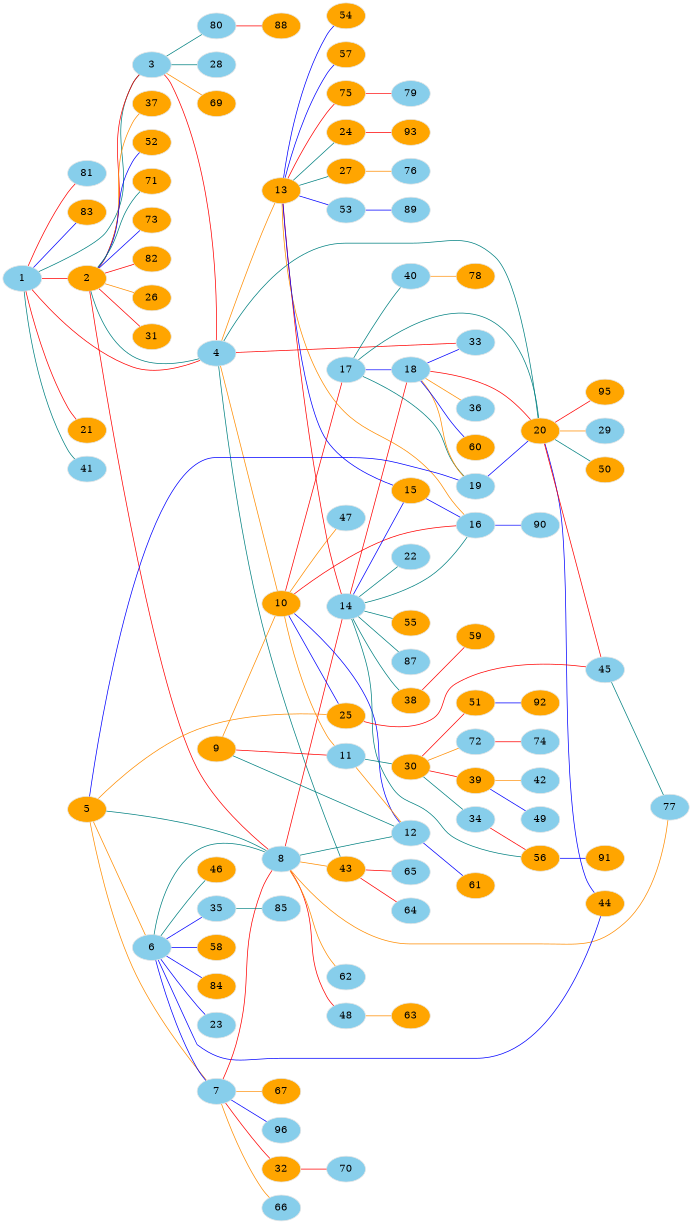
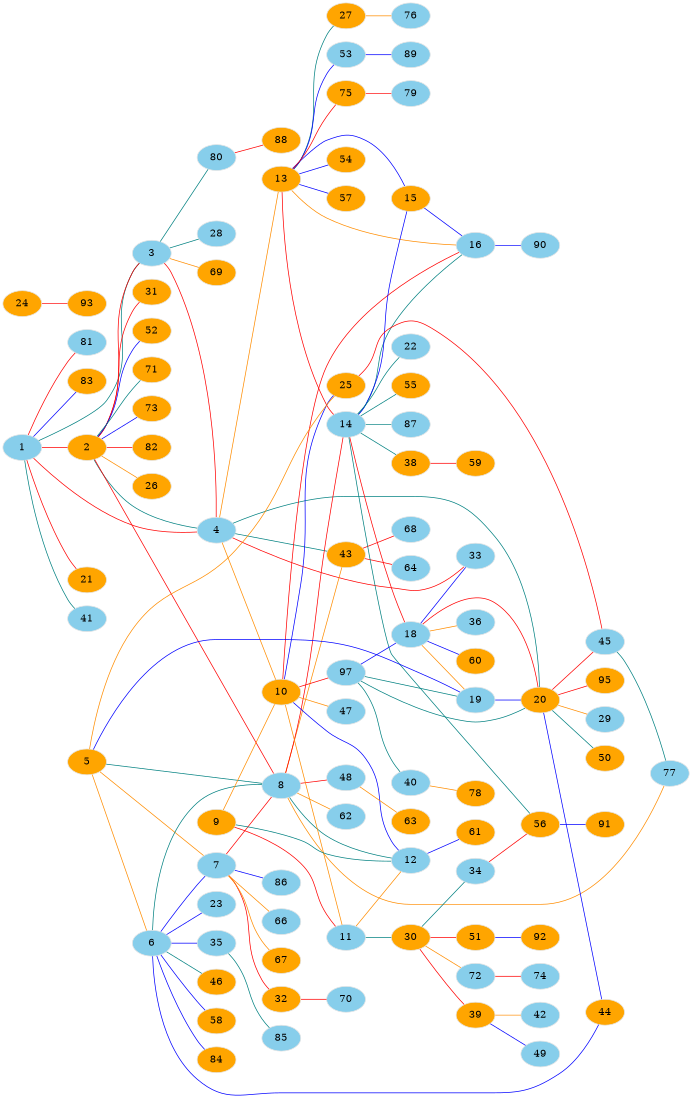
node "37": removed
edge "24" -- "13": removed
node "17": label "17" -> "97"
node "65": label "65" -> "68"
node "96": label "96" -> "86"
